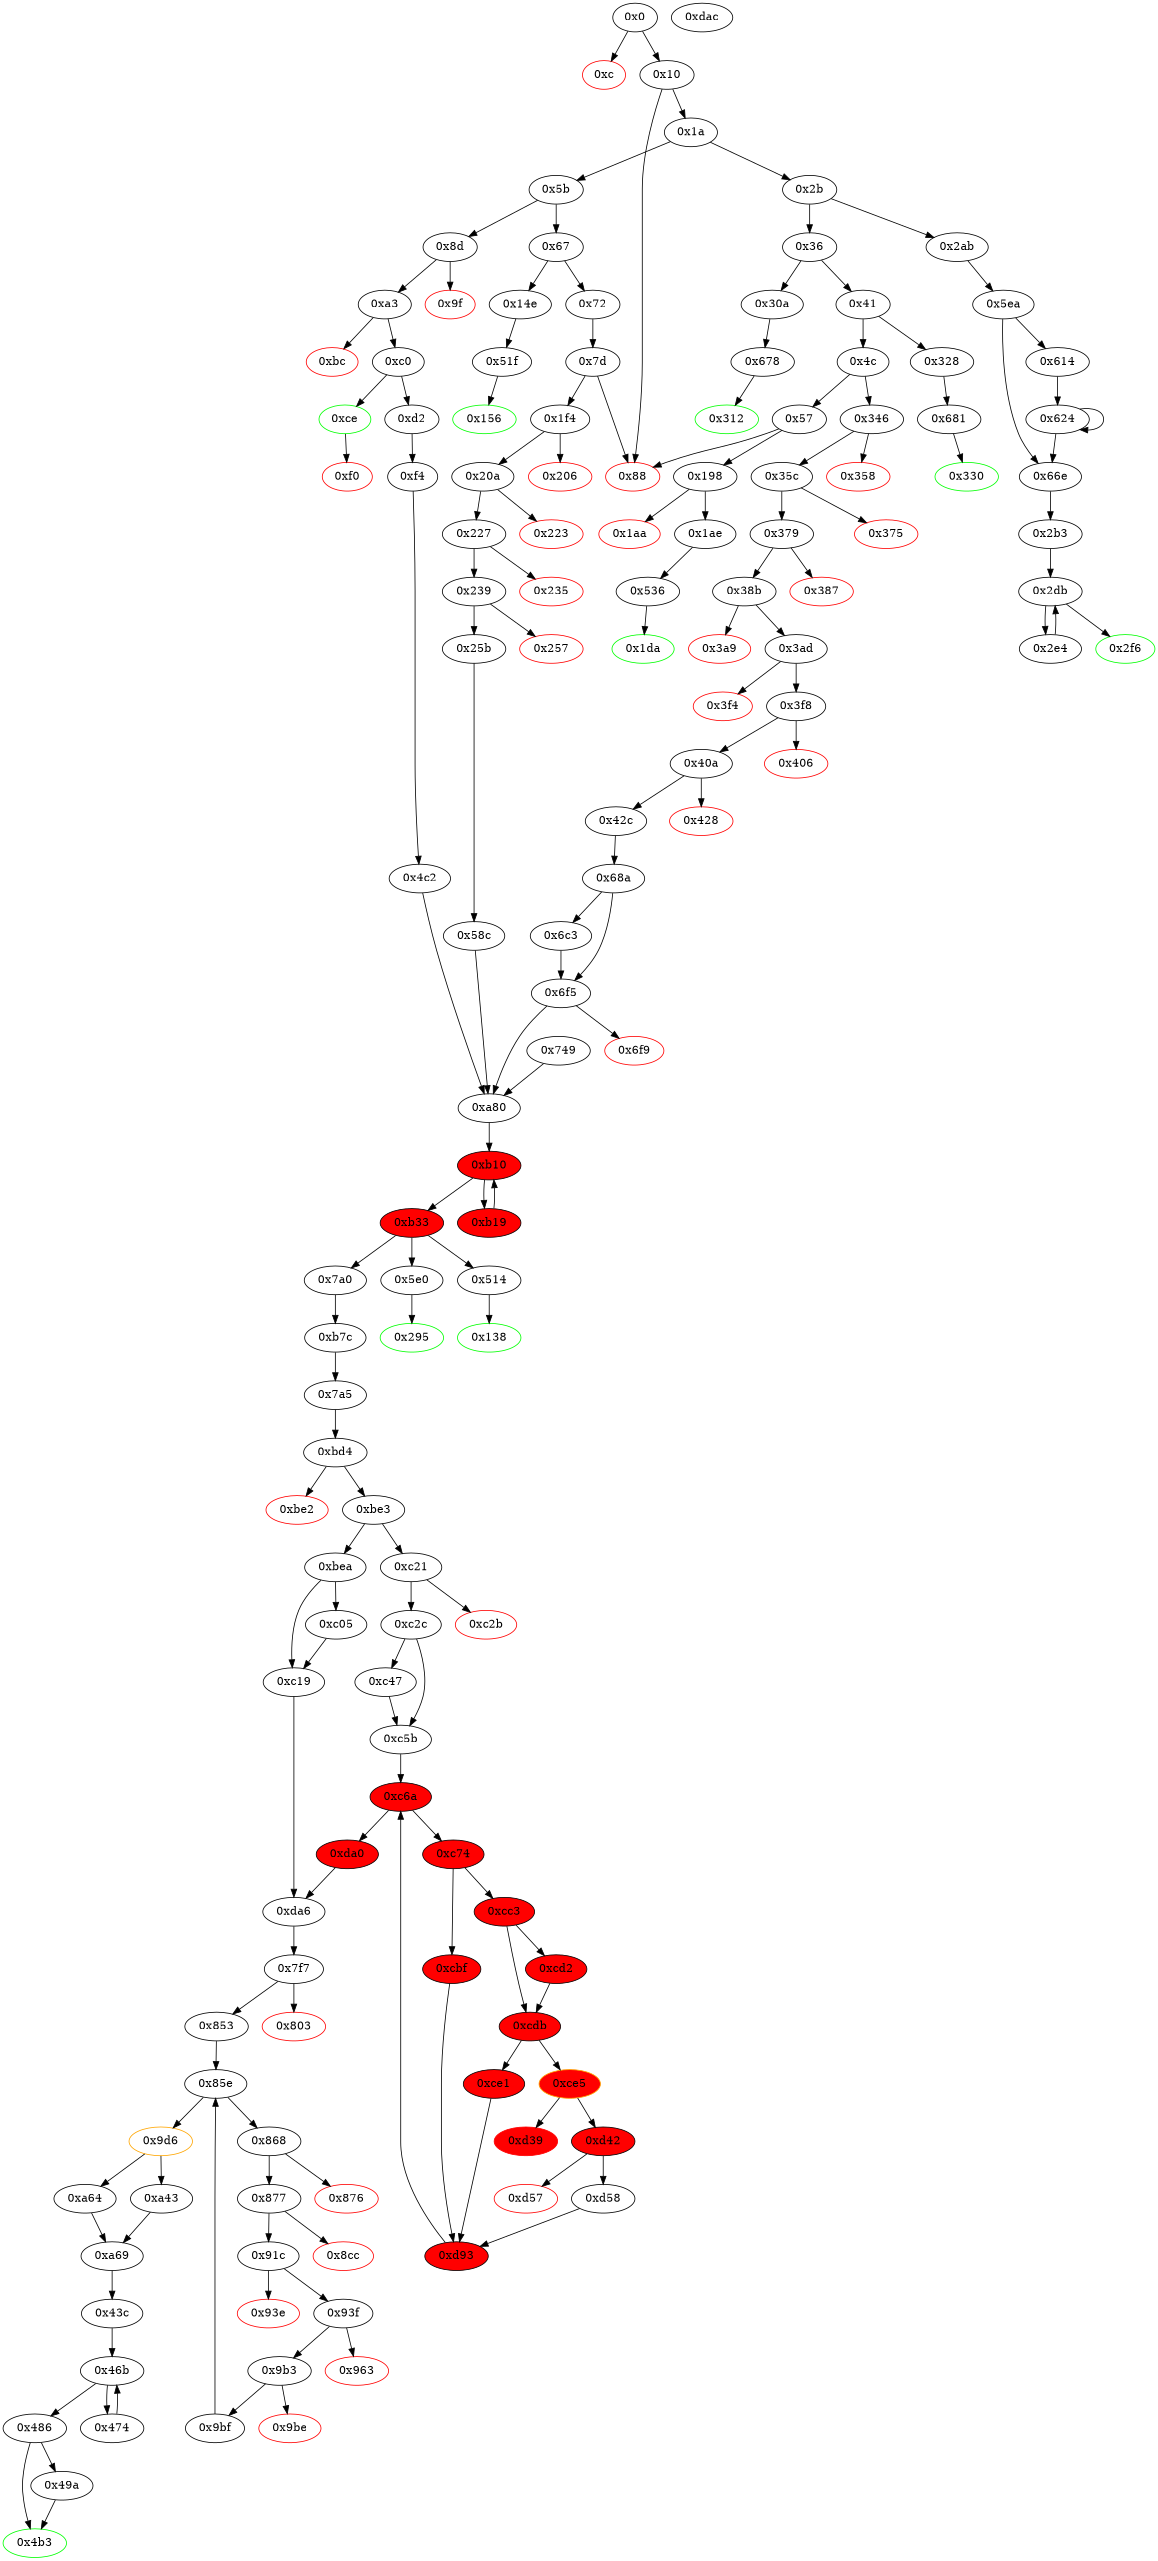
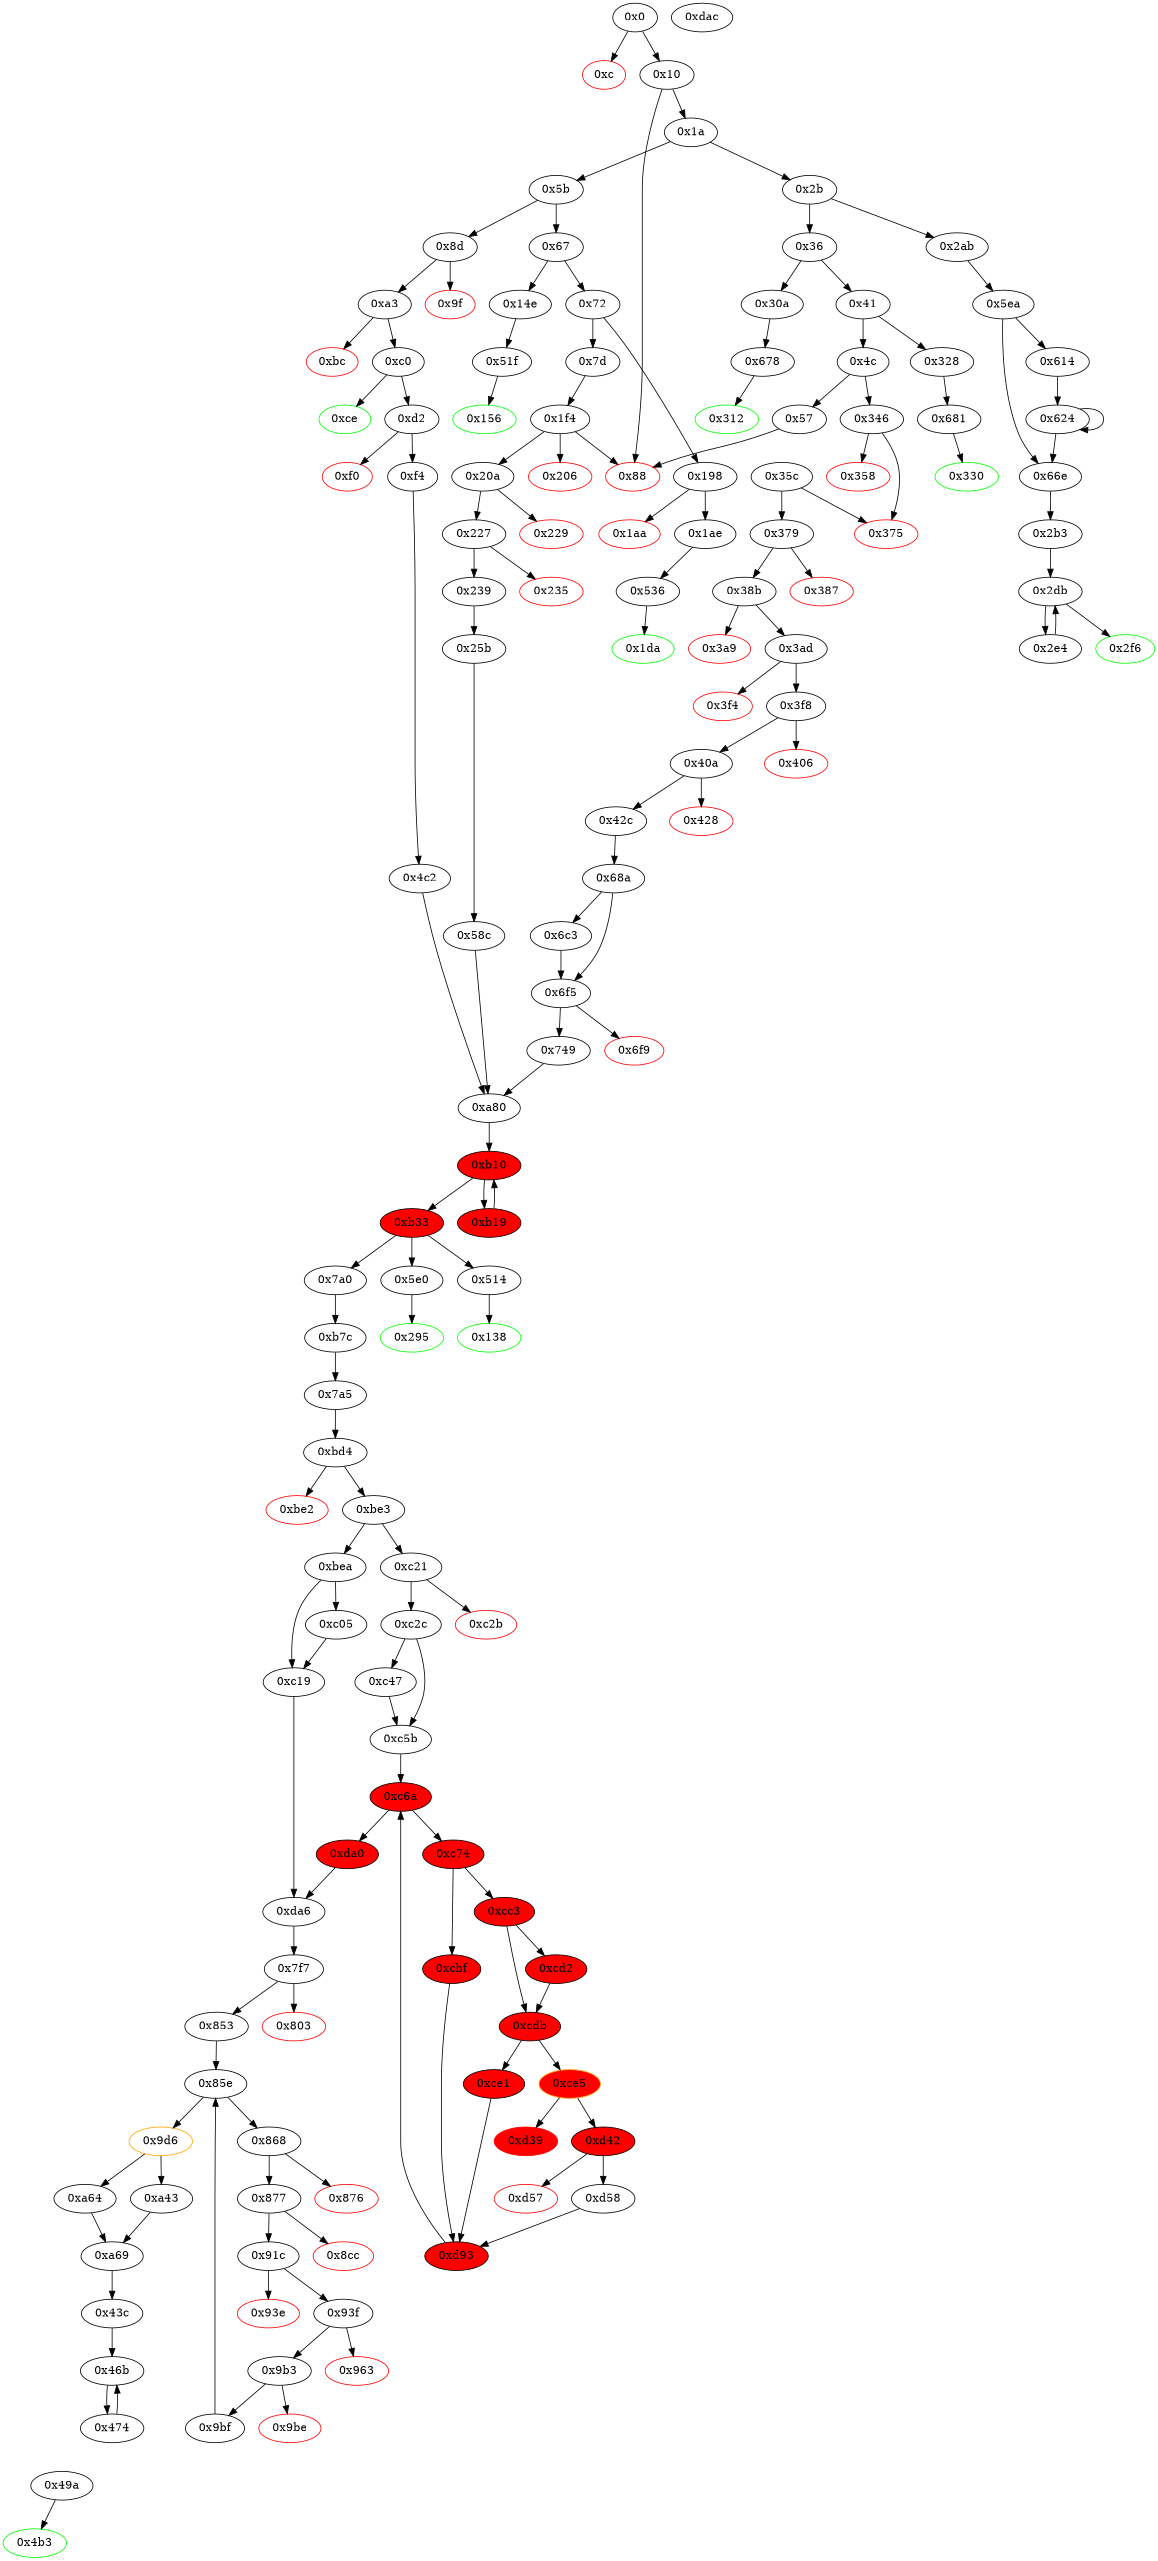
edge "0x7d" -> "0x88": now "0x1f4" -> "0x88"
edge "0xce" -> "0xf0": now "0xd2" -> "0xf0"
edge "0x57" -> "0x198": now "0x72" -> "0x198"
edge "0x346" -> "0x35c": now "0x346" -> "0x375"
node "0x223": label "0x223" -> "0x229"
node "0x257": removed
edge "0x6f5" -> "0xa80": now "0x6f5" -> "0x749"
node "0x486": removed
